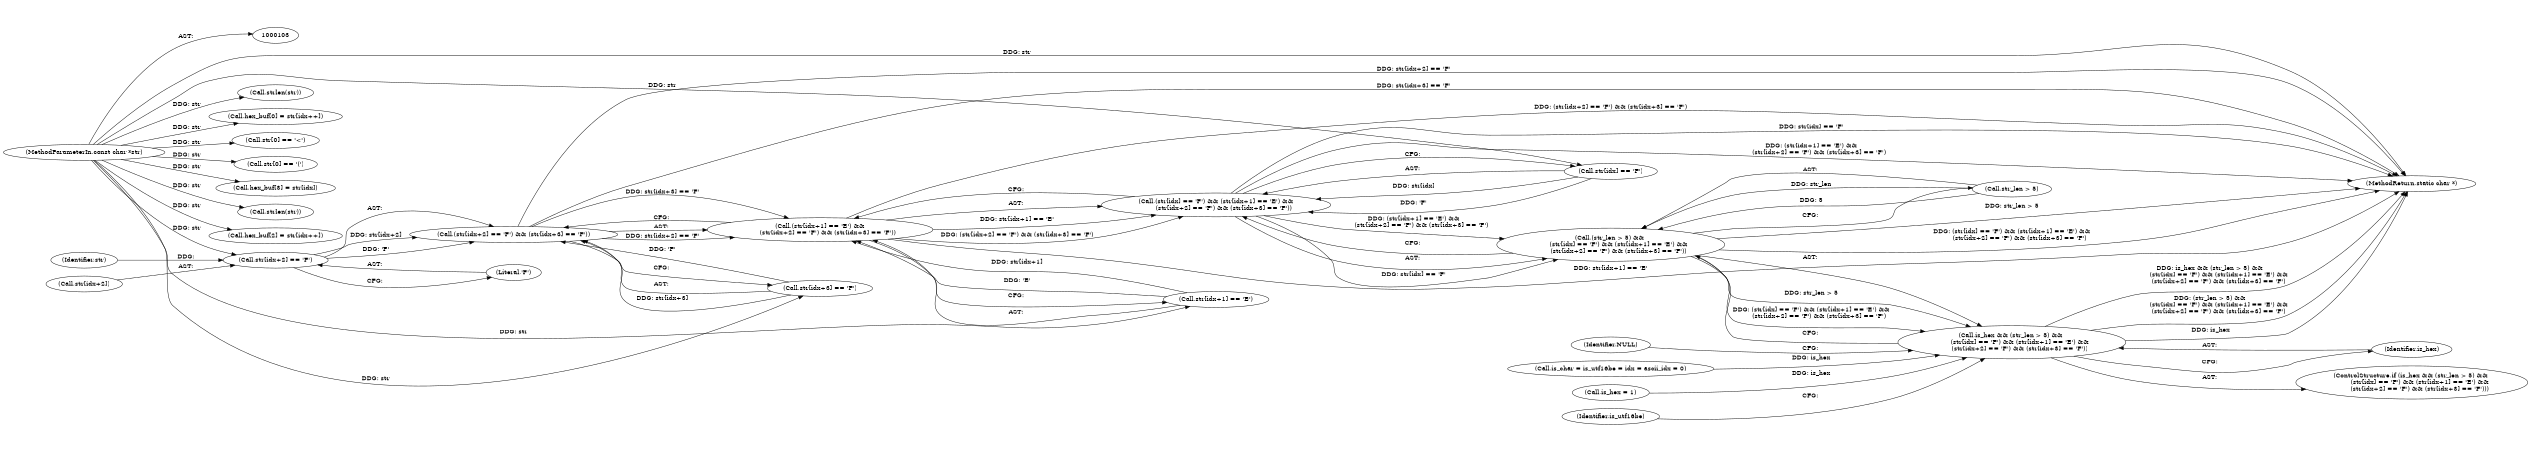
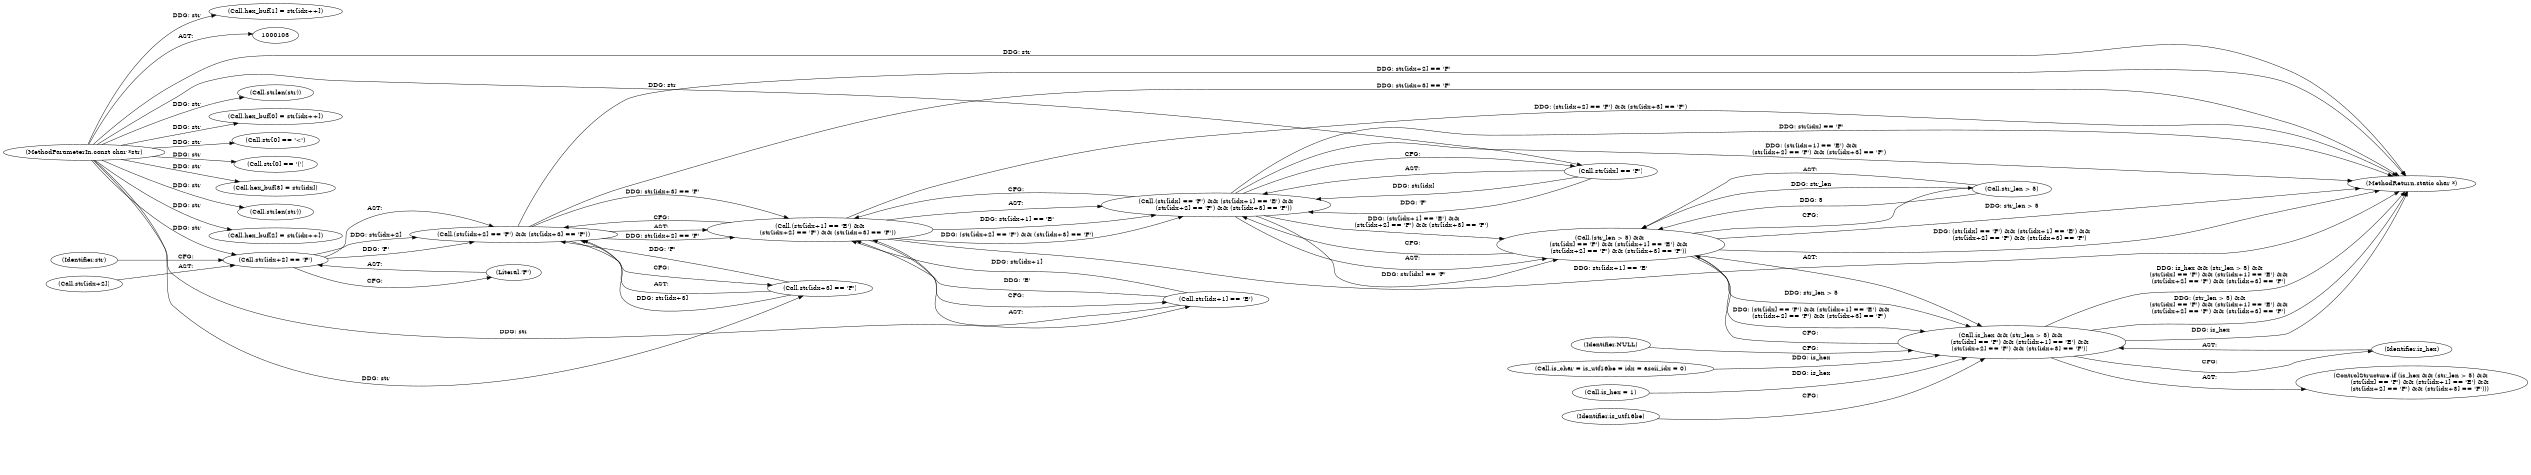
node "(Call,hex_buf[1] = str[idx++])": added
edge "(Identifier,str)" -> "(Call,str[idx+2] == 'F')": label "DDG: " -> "CFG: "
